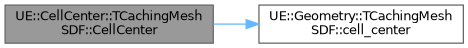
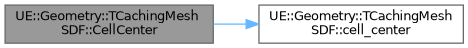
node "UE::CellCenter::TCachingMesh SDF::CellCenter": label "UE::CellCenter::TCachingMesh SDF::CellCenter" -> "UE::Geometry::TCachingMesh SDF::CellCenter"
